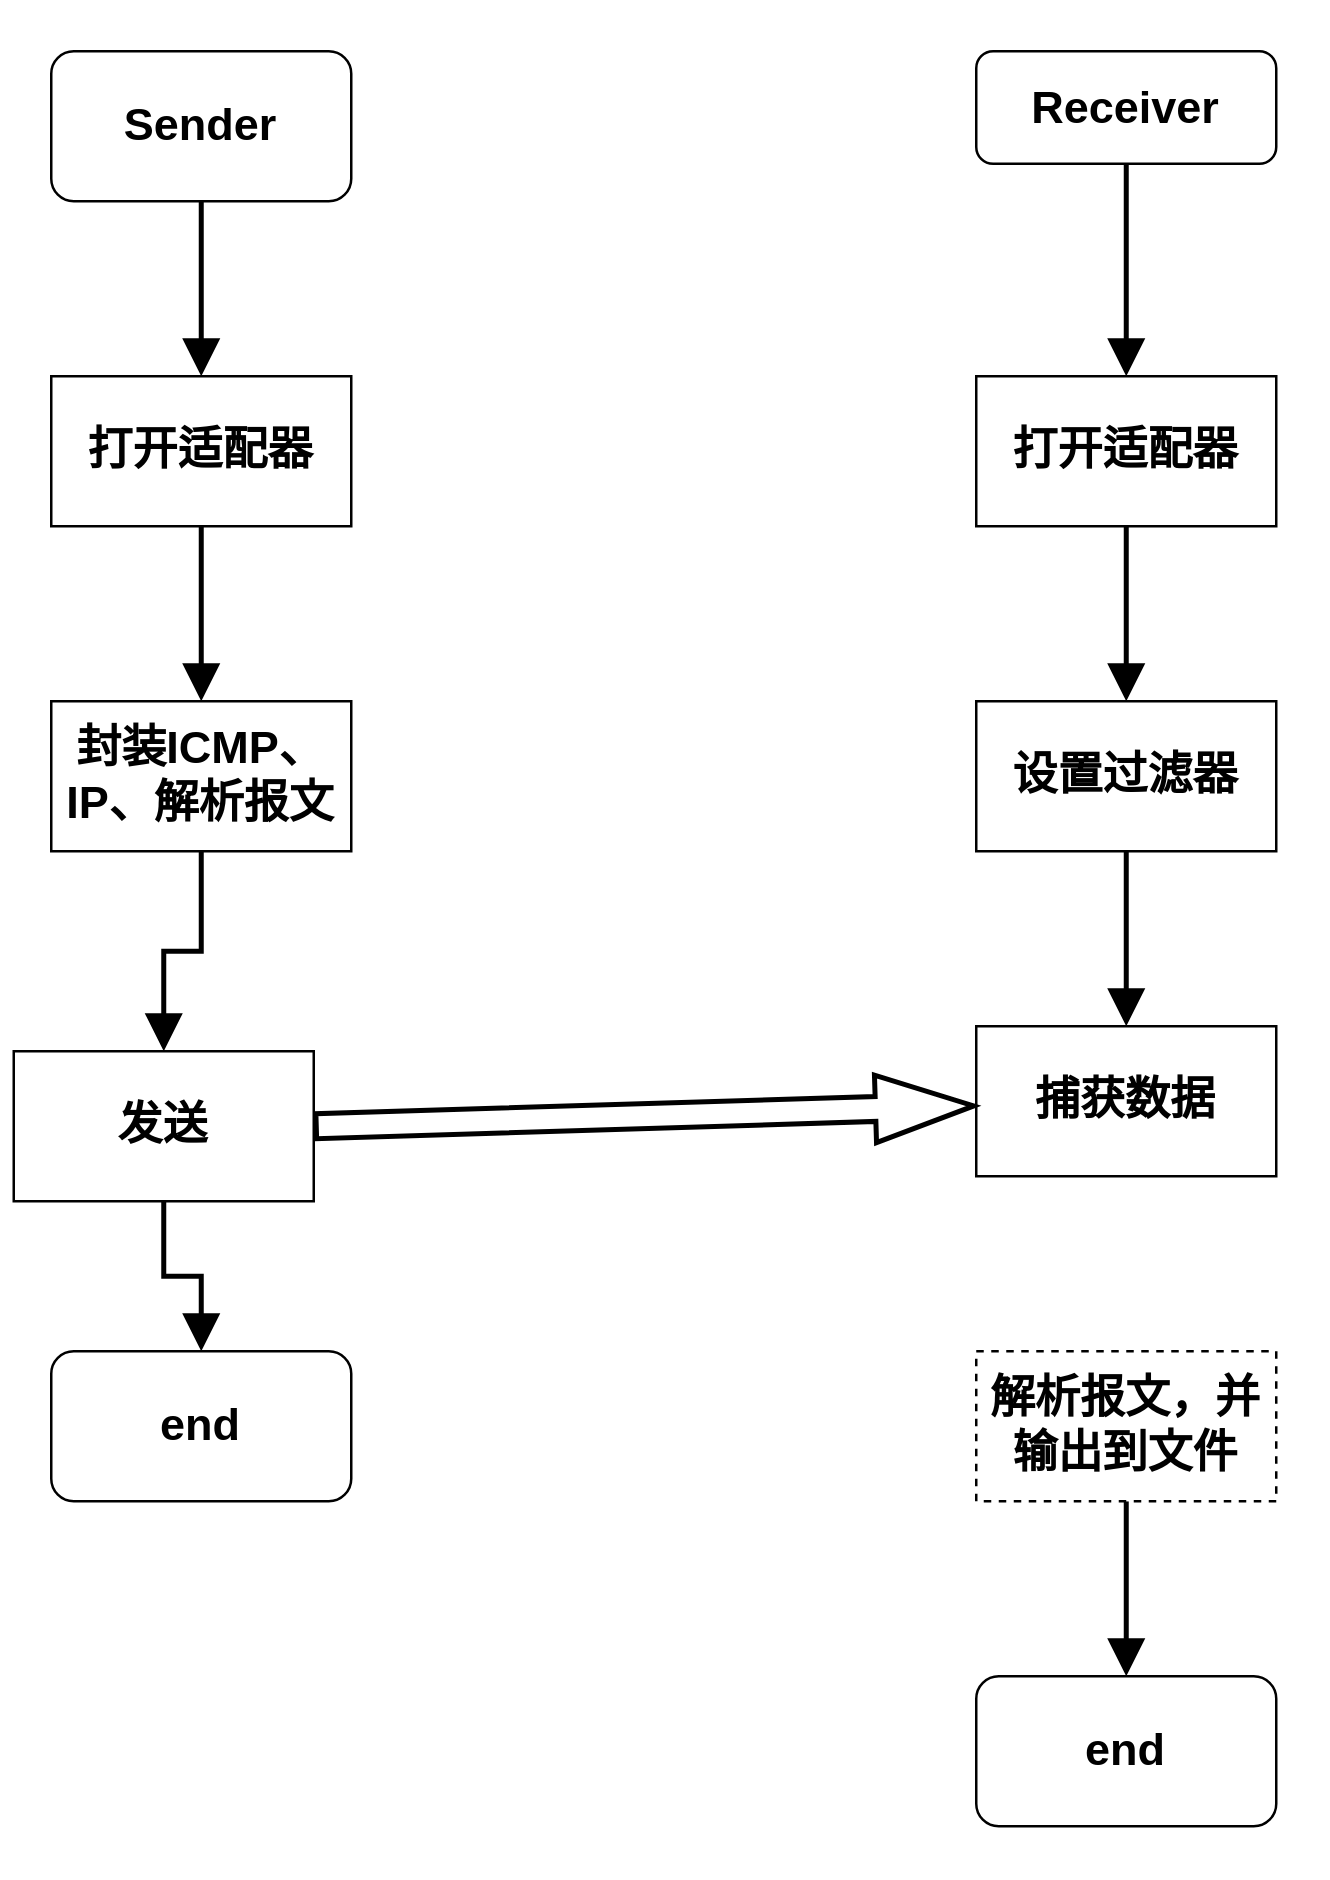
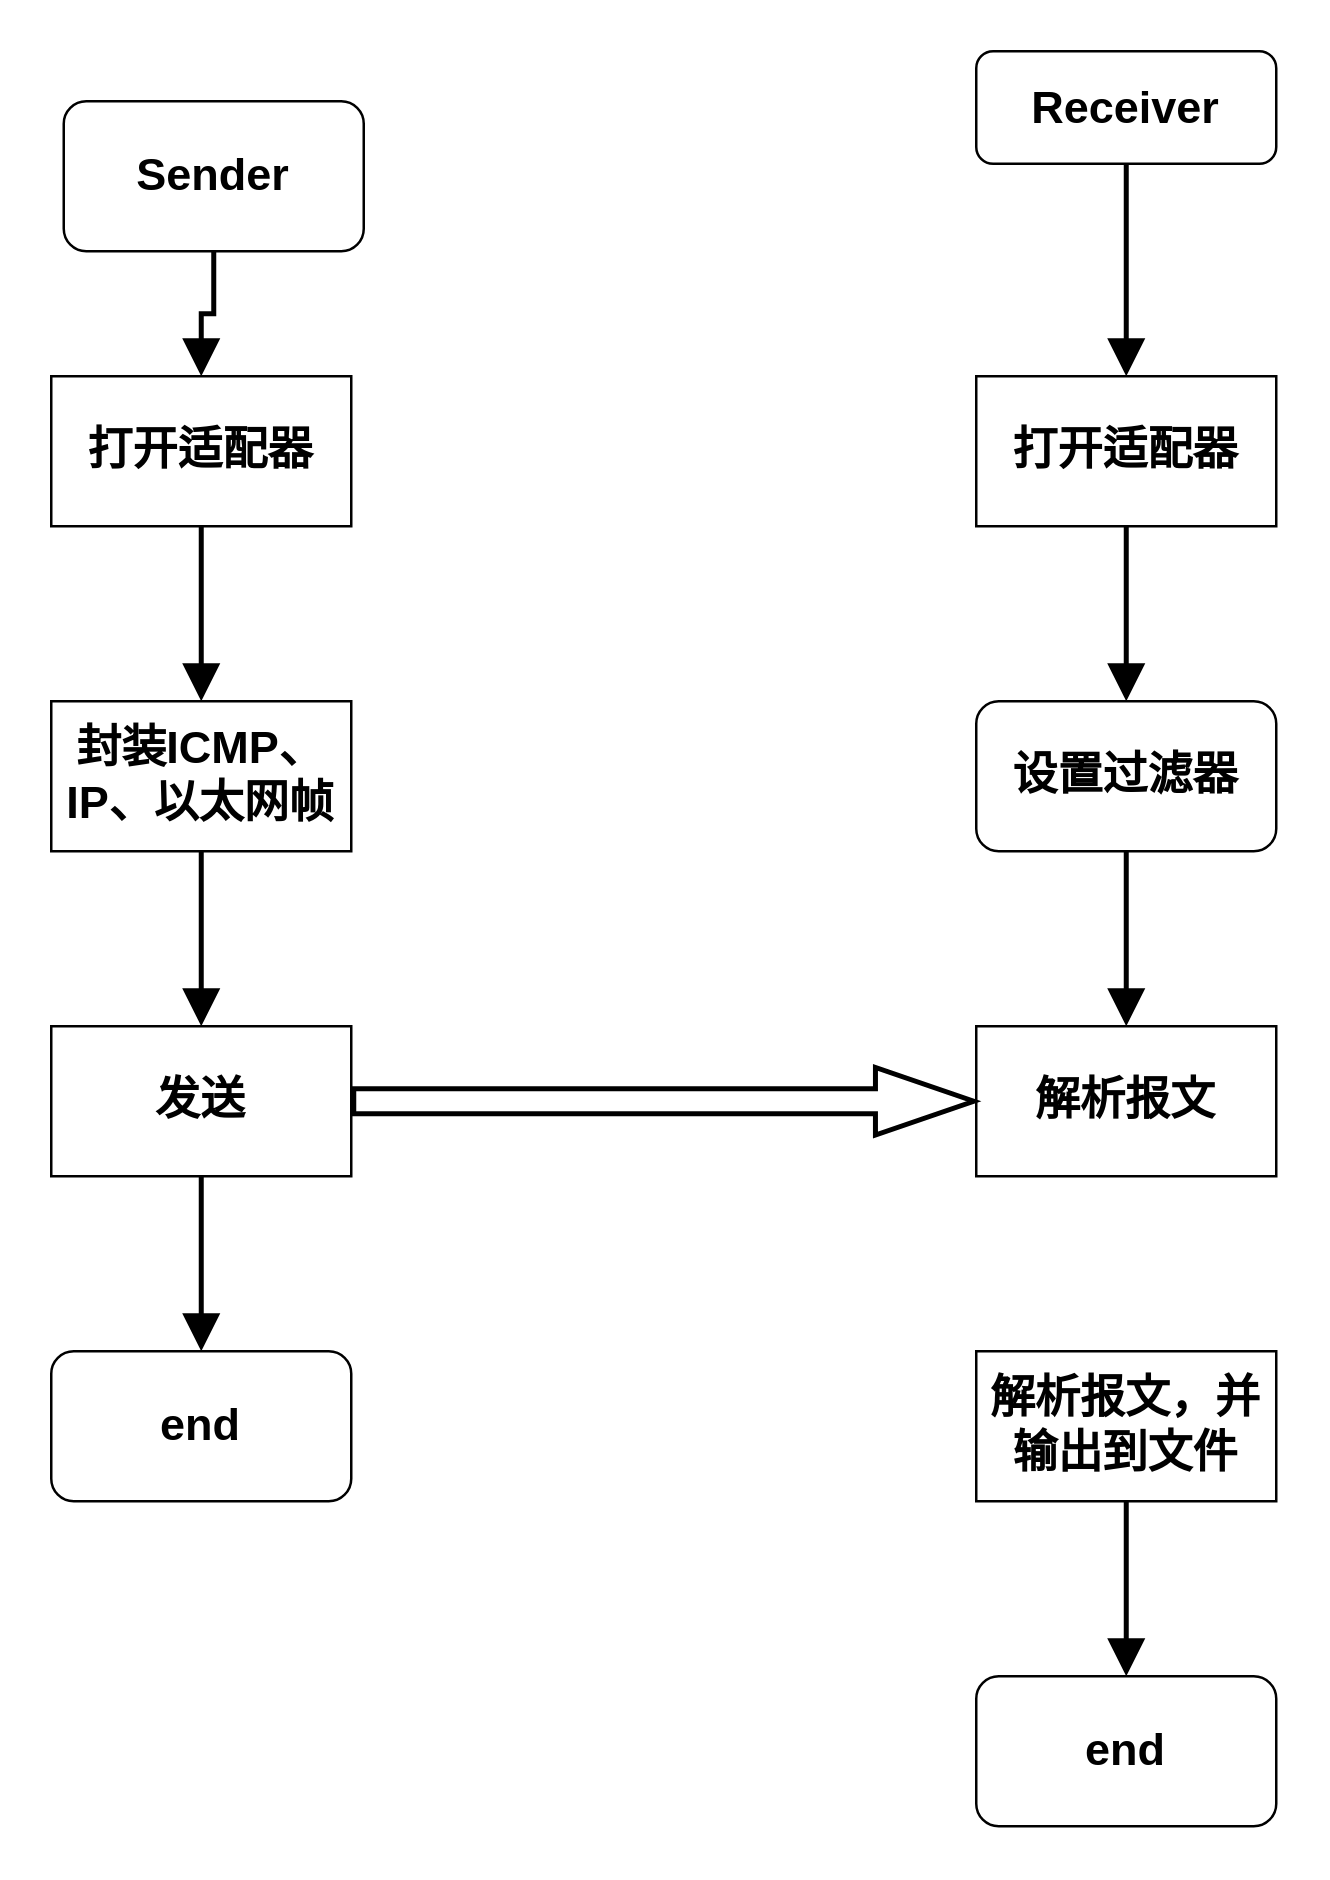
node "Sender": moved (201, 126) -> (214, 176)
node "封装ICMP、IP、解析报文": label "封装ICMP、IP、解析报文" -> "封装ICMP、IP、以太网帧"
node "设置过滤器": shape rectangle -> rounded rectangle
node "捕获数据": label "捕获数据" -> "解析报文"
node "发送": moved (164, 1126) -> (201, 1101)
node "解析报文，并输出到文件": style dashed -> solid
